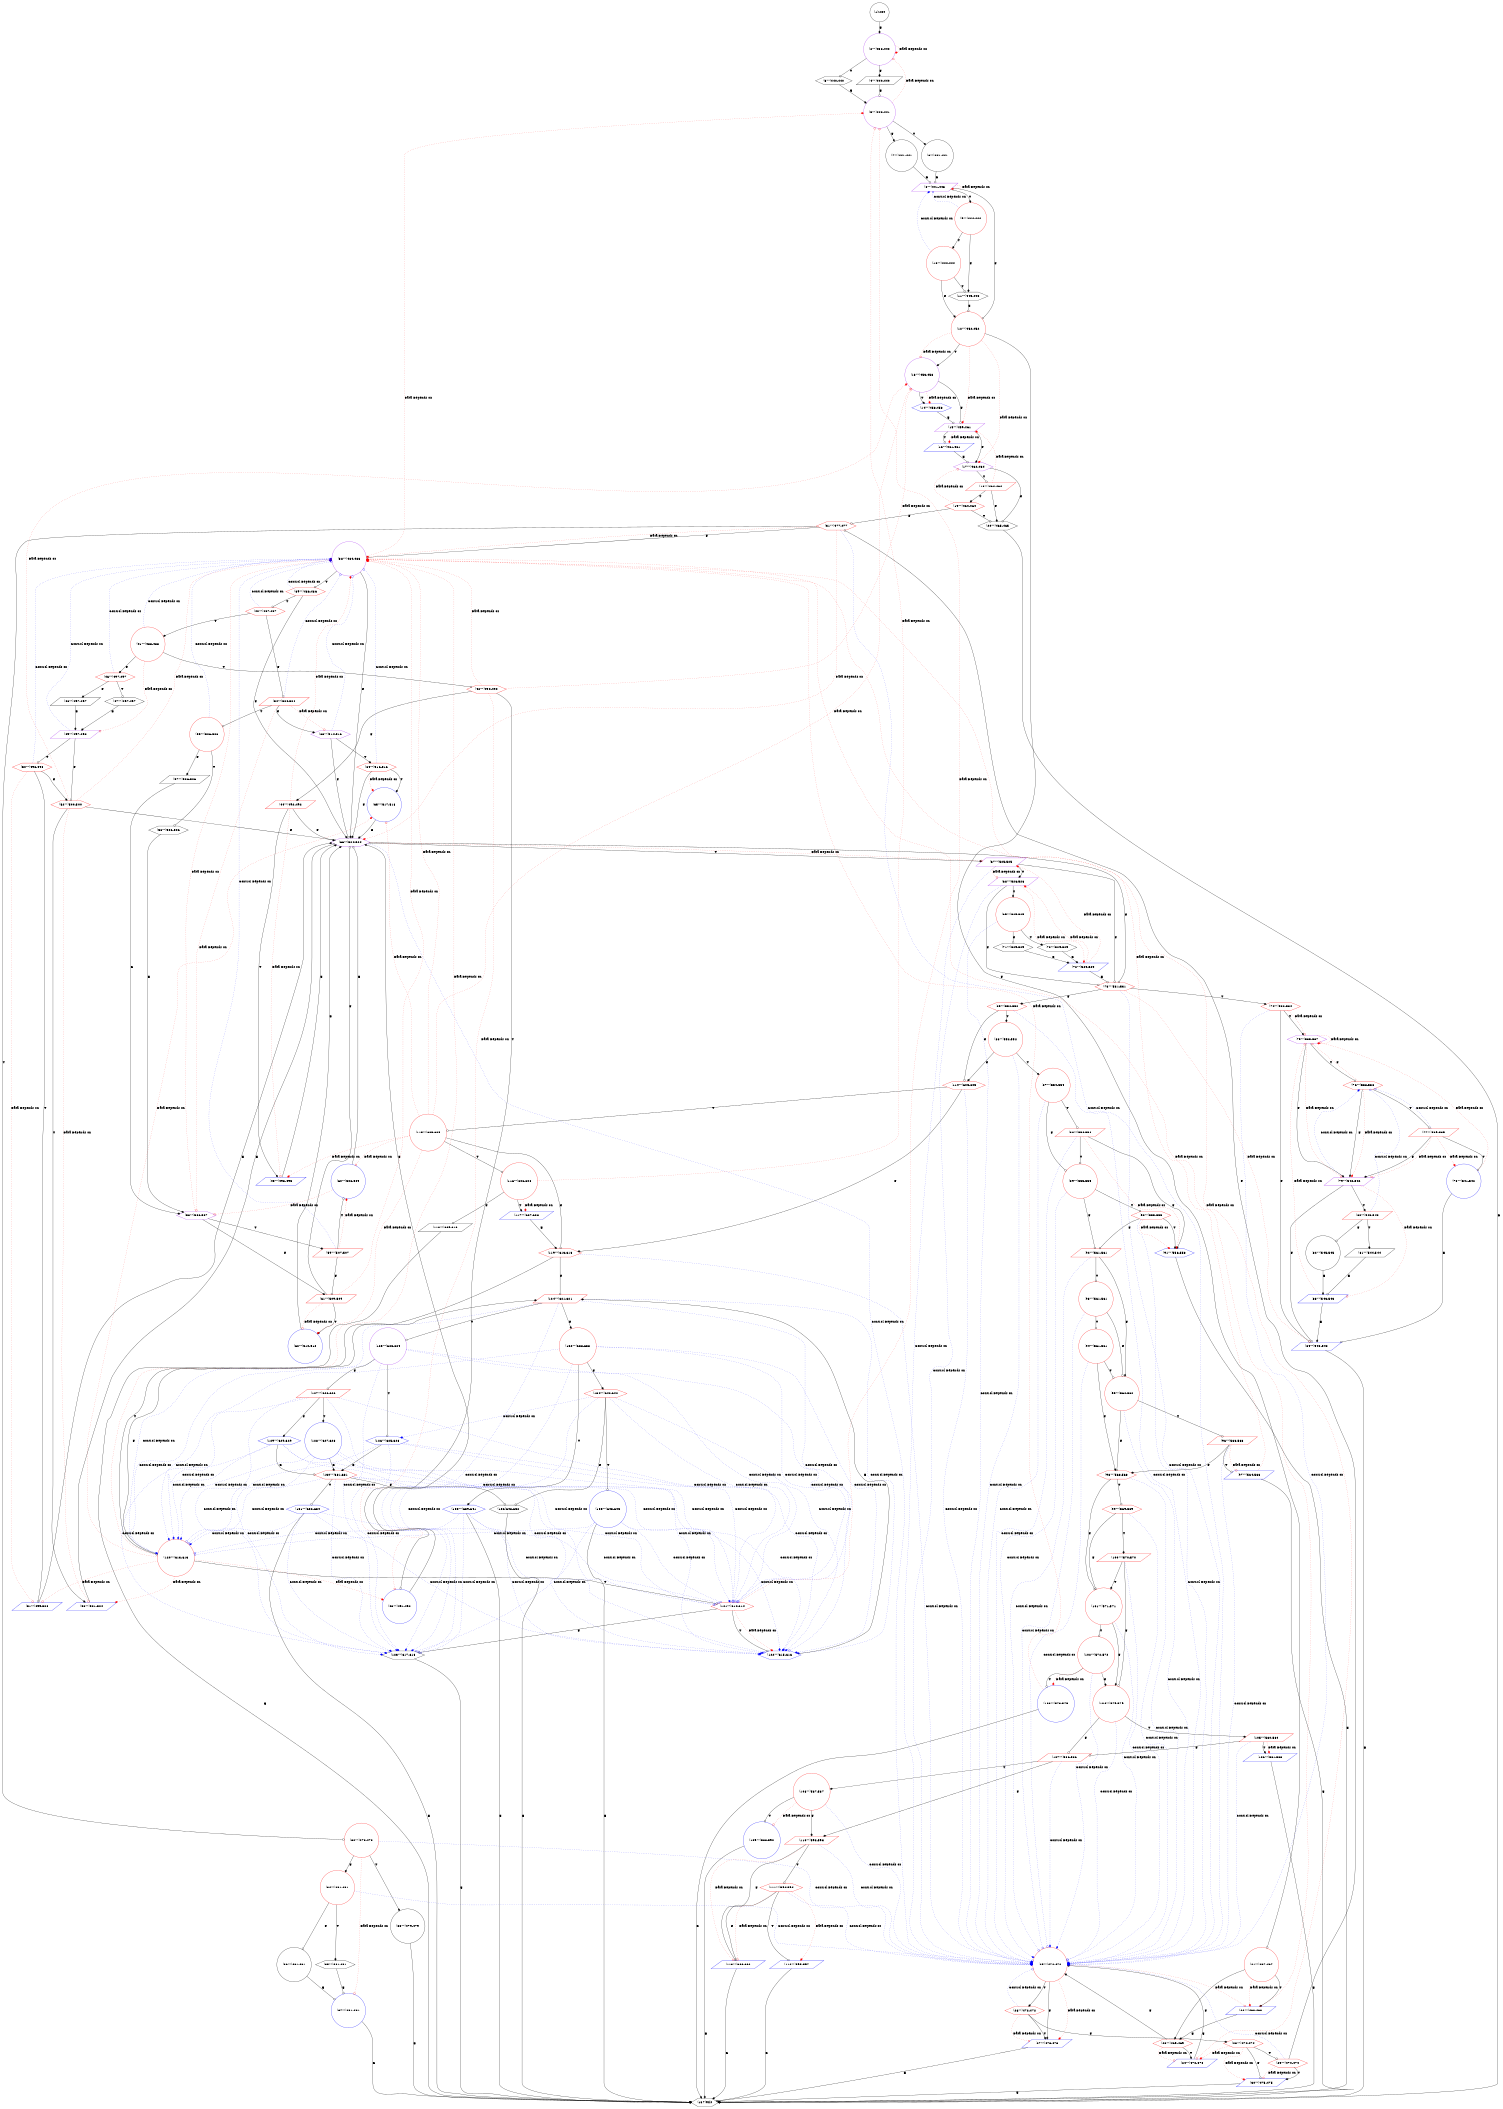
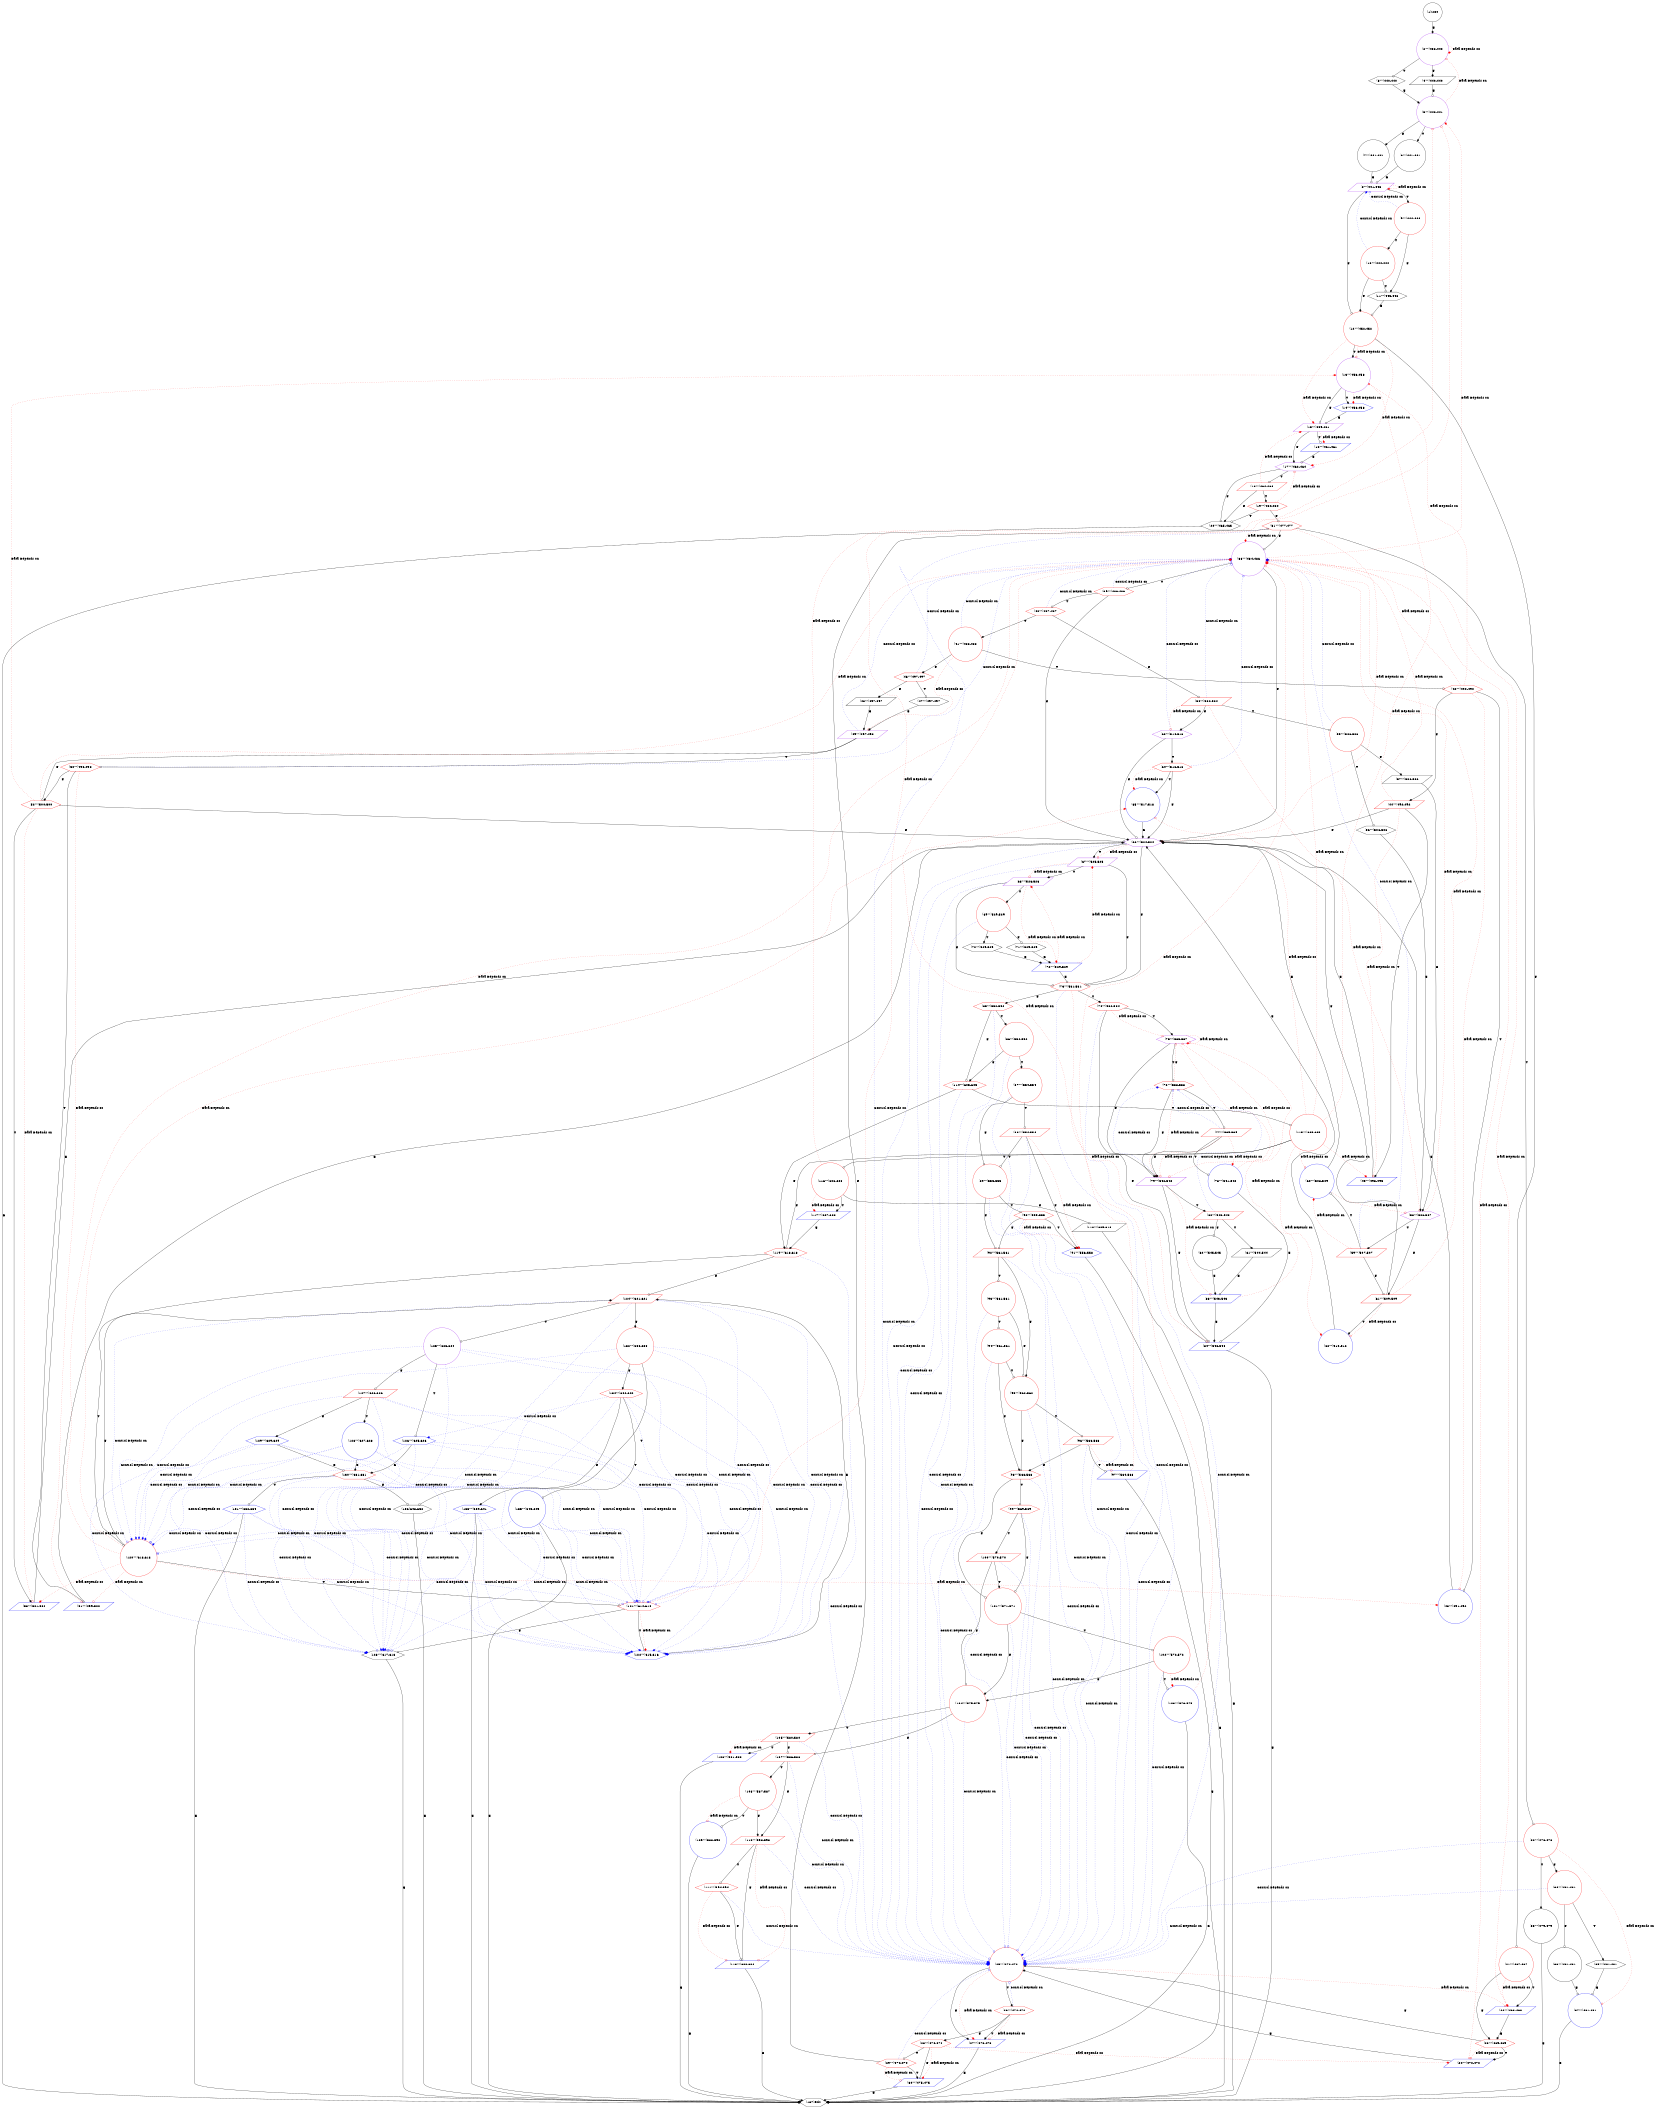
node "(112**)595-597": removed
